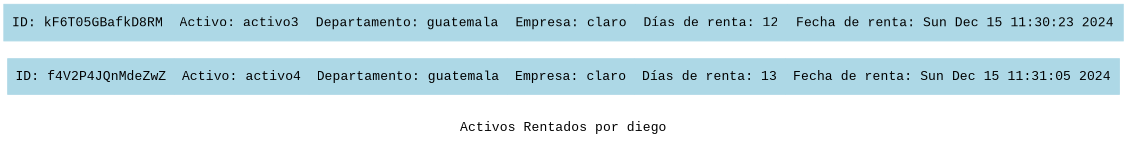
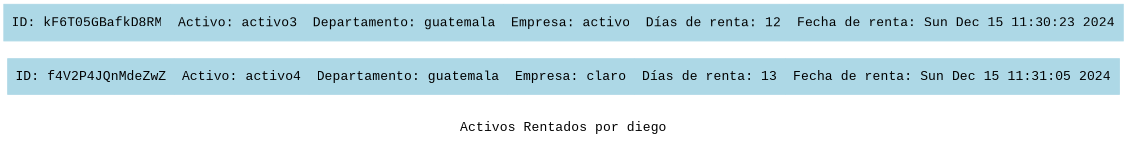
node "ID: kF6T05GBafkD8RM": text "Empresa: claro" -> "Empresa: activo"
